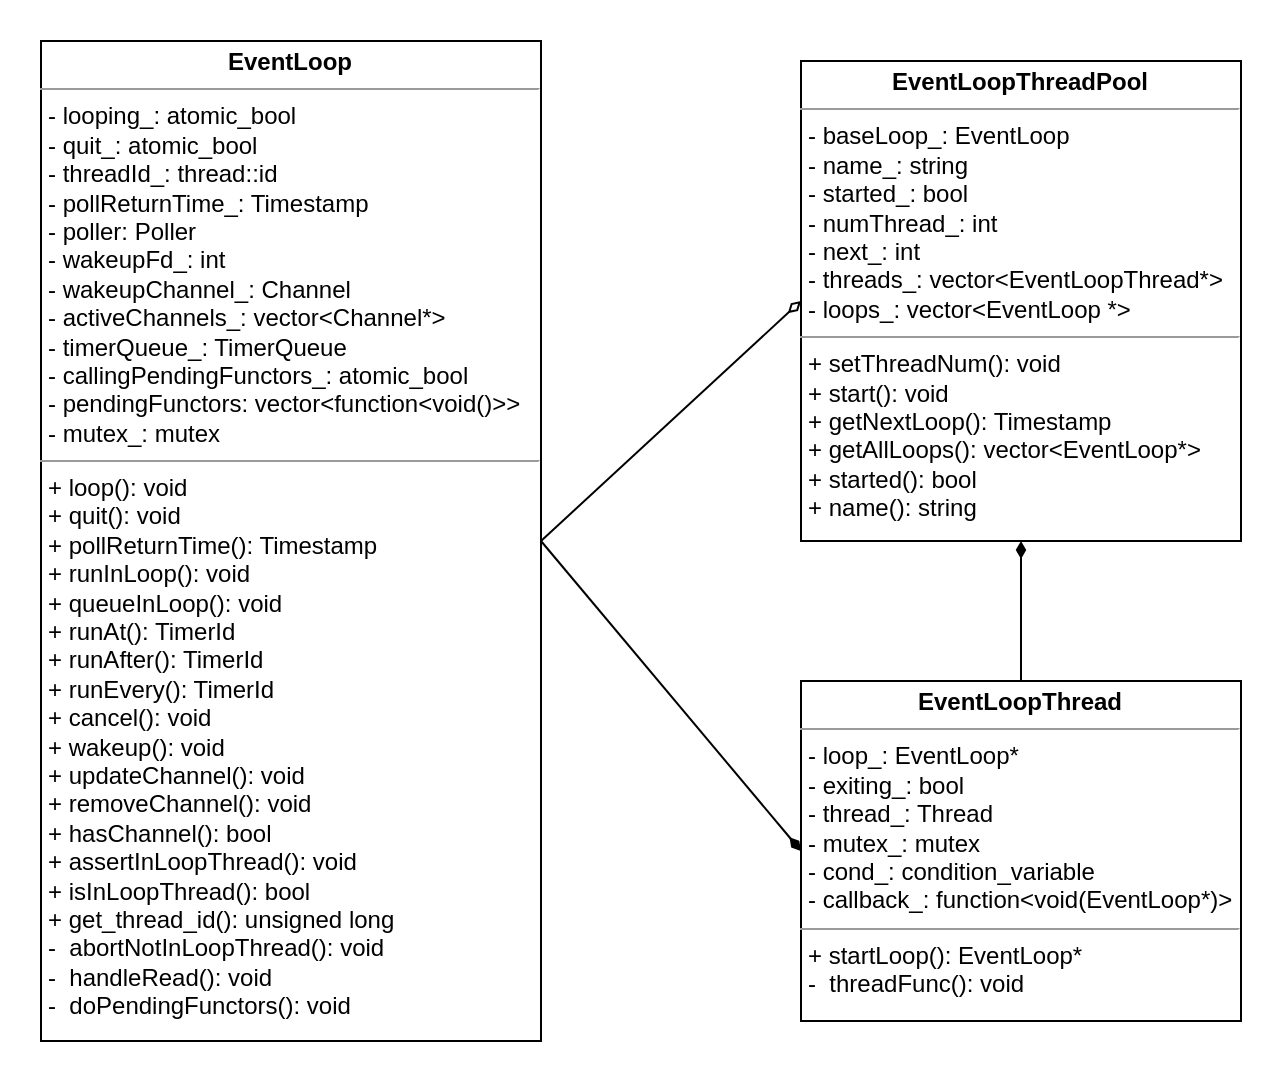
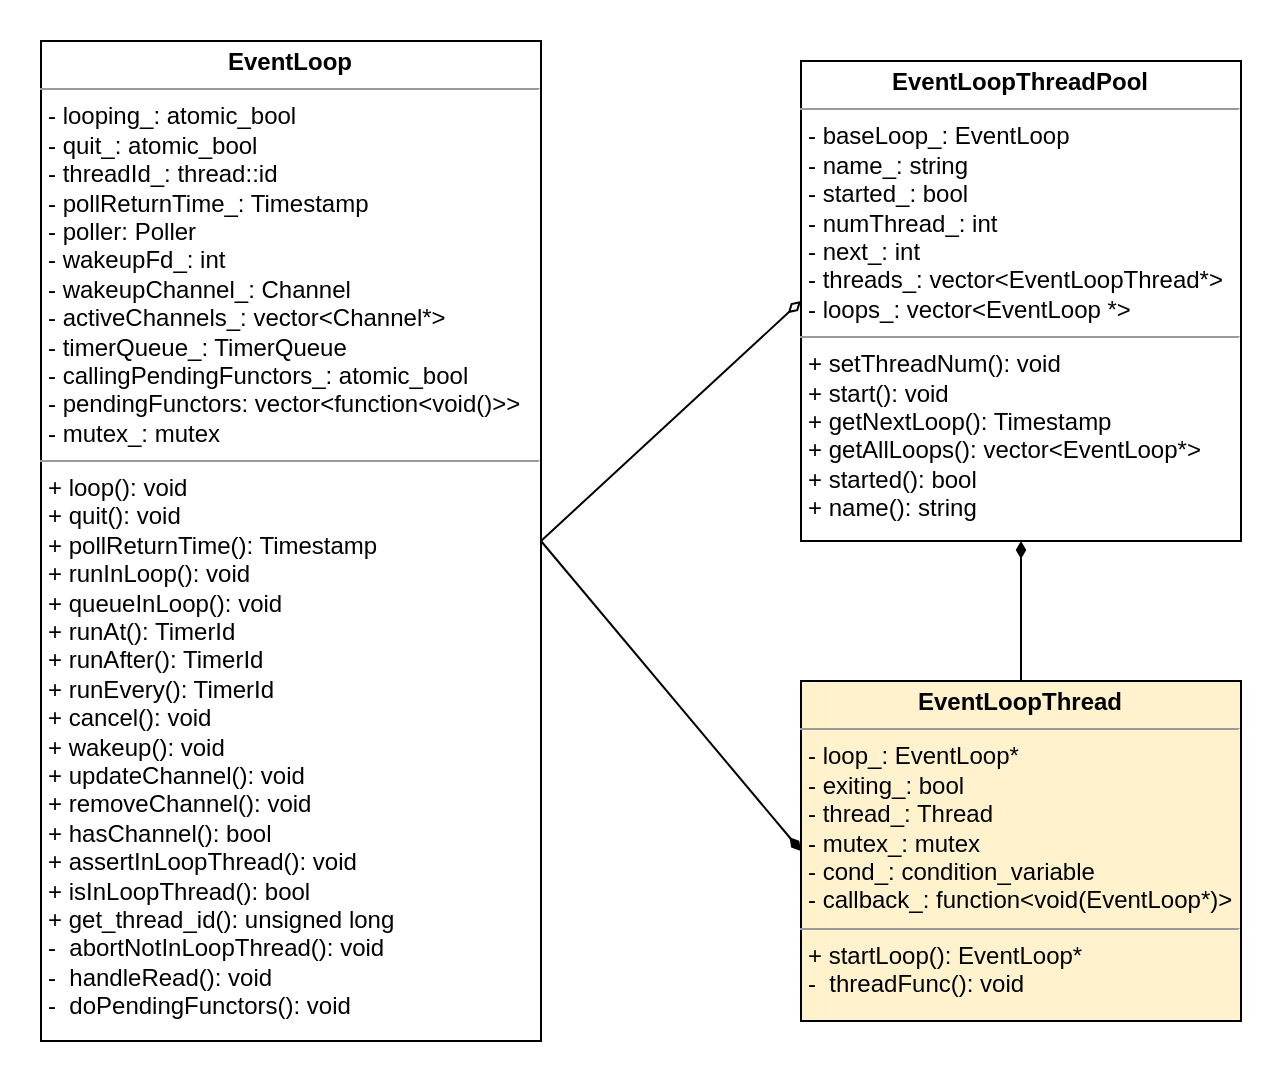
node "EventLoopThread - loop_: EventLoop* - exiting_: bool - thread_: Thread - mutex_: mutex - cond_: condition_variable - callback_: function<void(EventLoop*)> + startLoop(): EventLoop* - threadFunc(): void": fillcolor #ffffff -> #fff2cc
